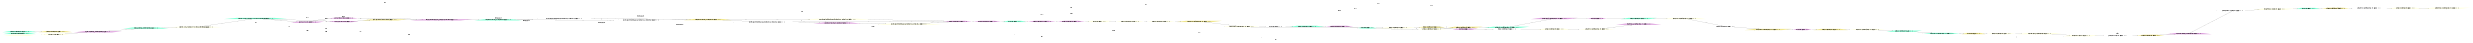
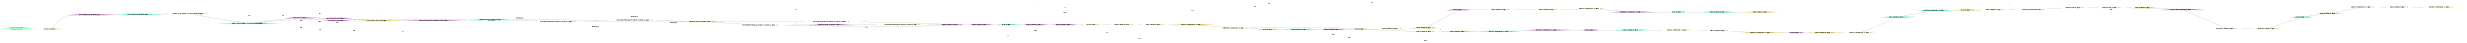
node "loginModule2.logout()@@@40@@@['1', '1', '0']": added
node "loginModule1.logout()@@@29@@@['1', '1', '0']": fillcolor white -> khaki
node "loginModule2.login()@@@31@@@['1', '1', '1']": fillcolor aquamarine -> khaki
